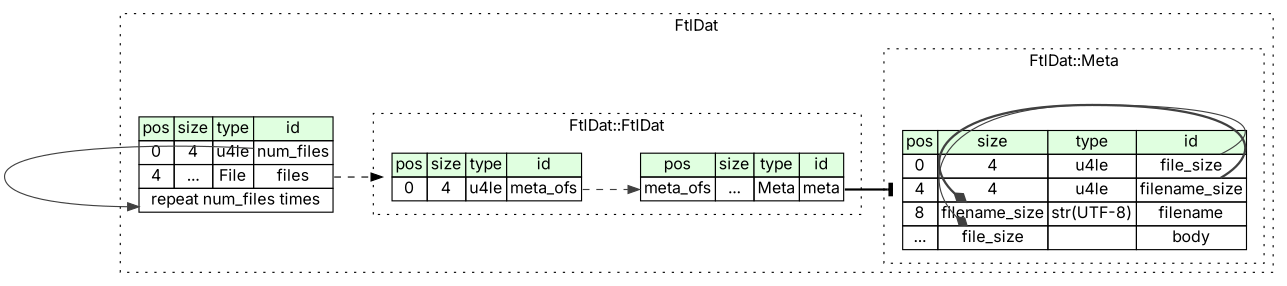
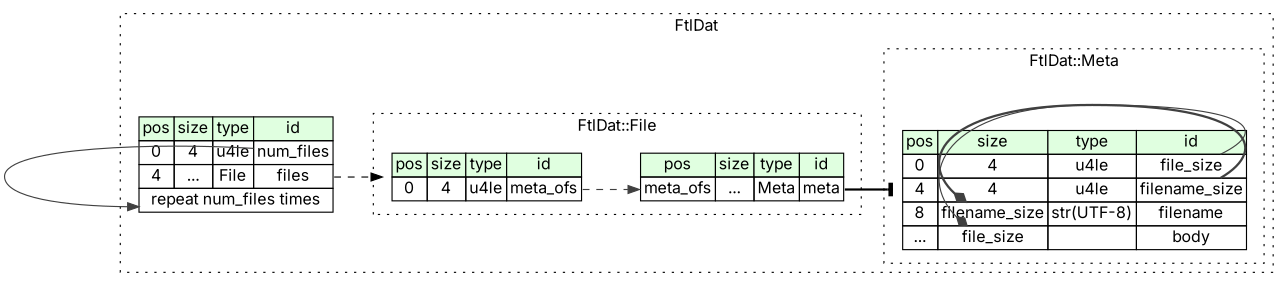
cluster "FtlDat::FtlDat": label "FtlDat::FtlDat" -> "FtlDat::File"
